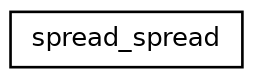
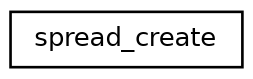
node "spread_spread": label "spread_spread" -> "spread_create"
